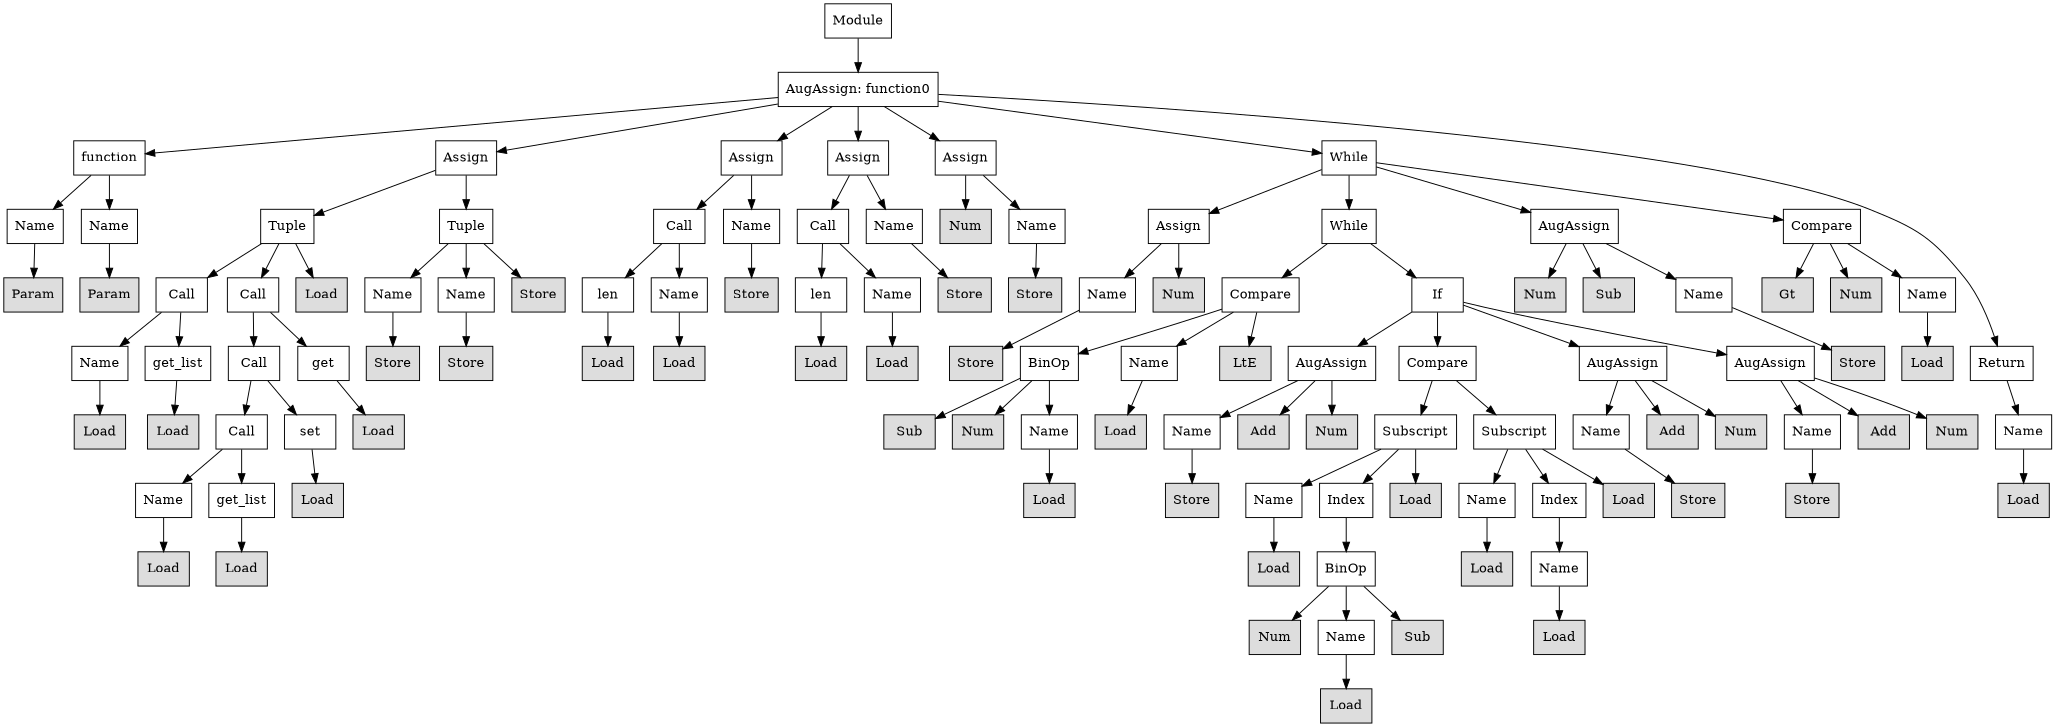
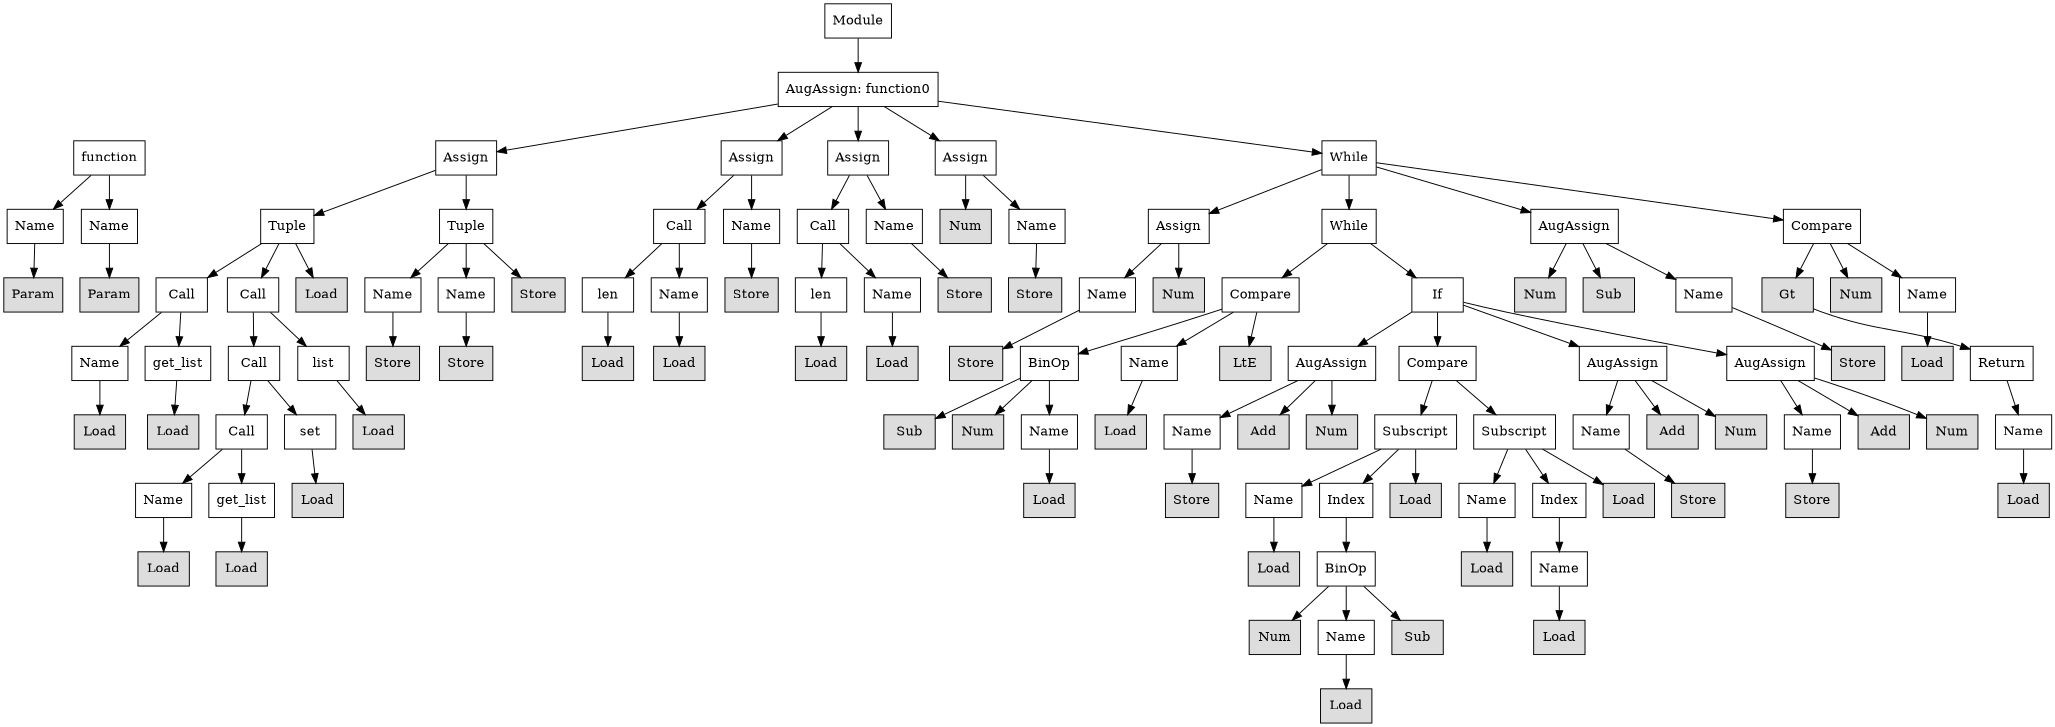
edge "AugAssign: function0" -> "function": removed
edge "AugAssign: function0" -> "Return": now "Gt" -> "Return"
node "get": label "get" -> "list"
